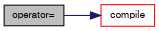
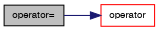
node "compile": label "compile" -> "operator"
